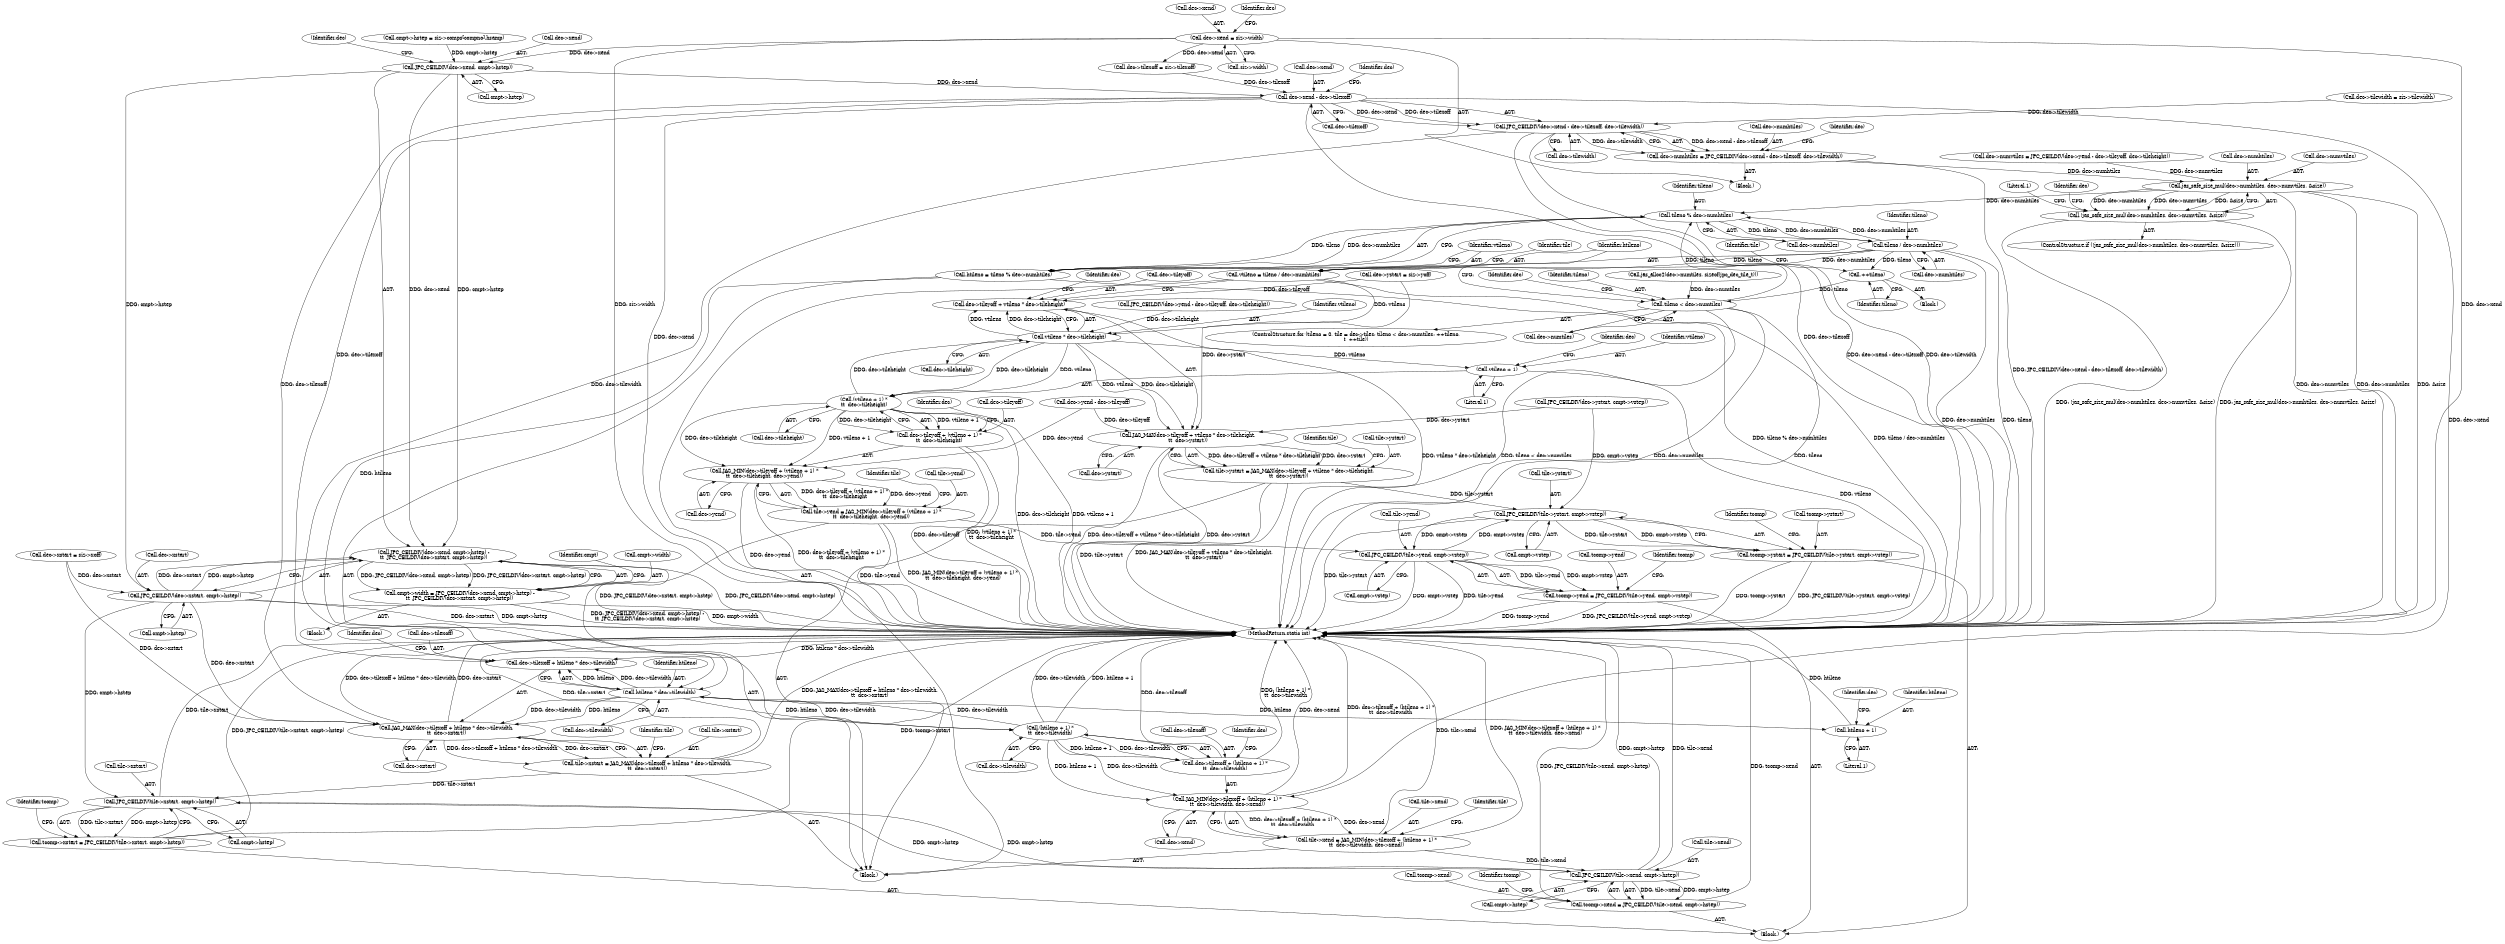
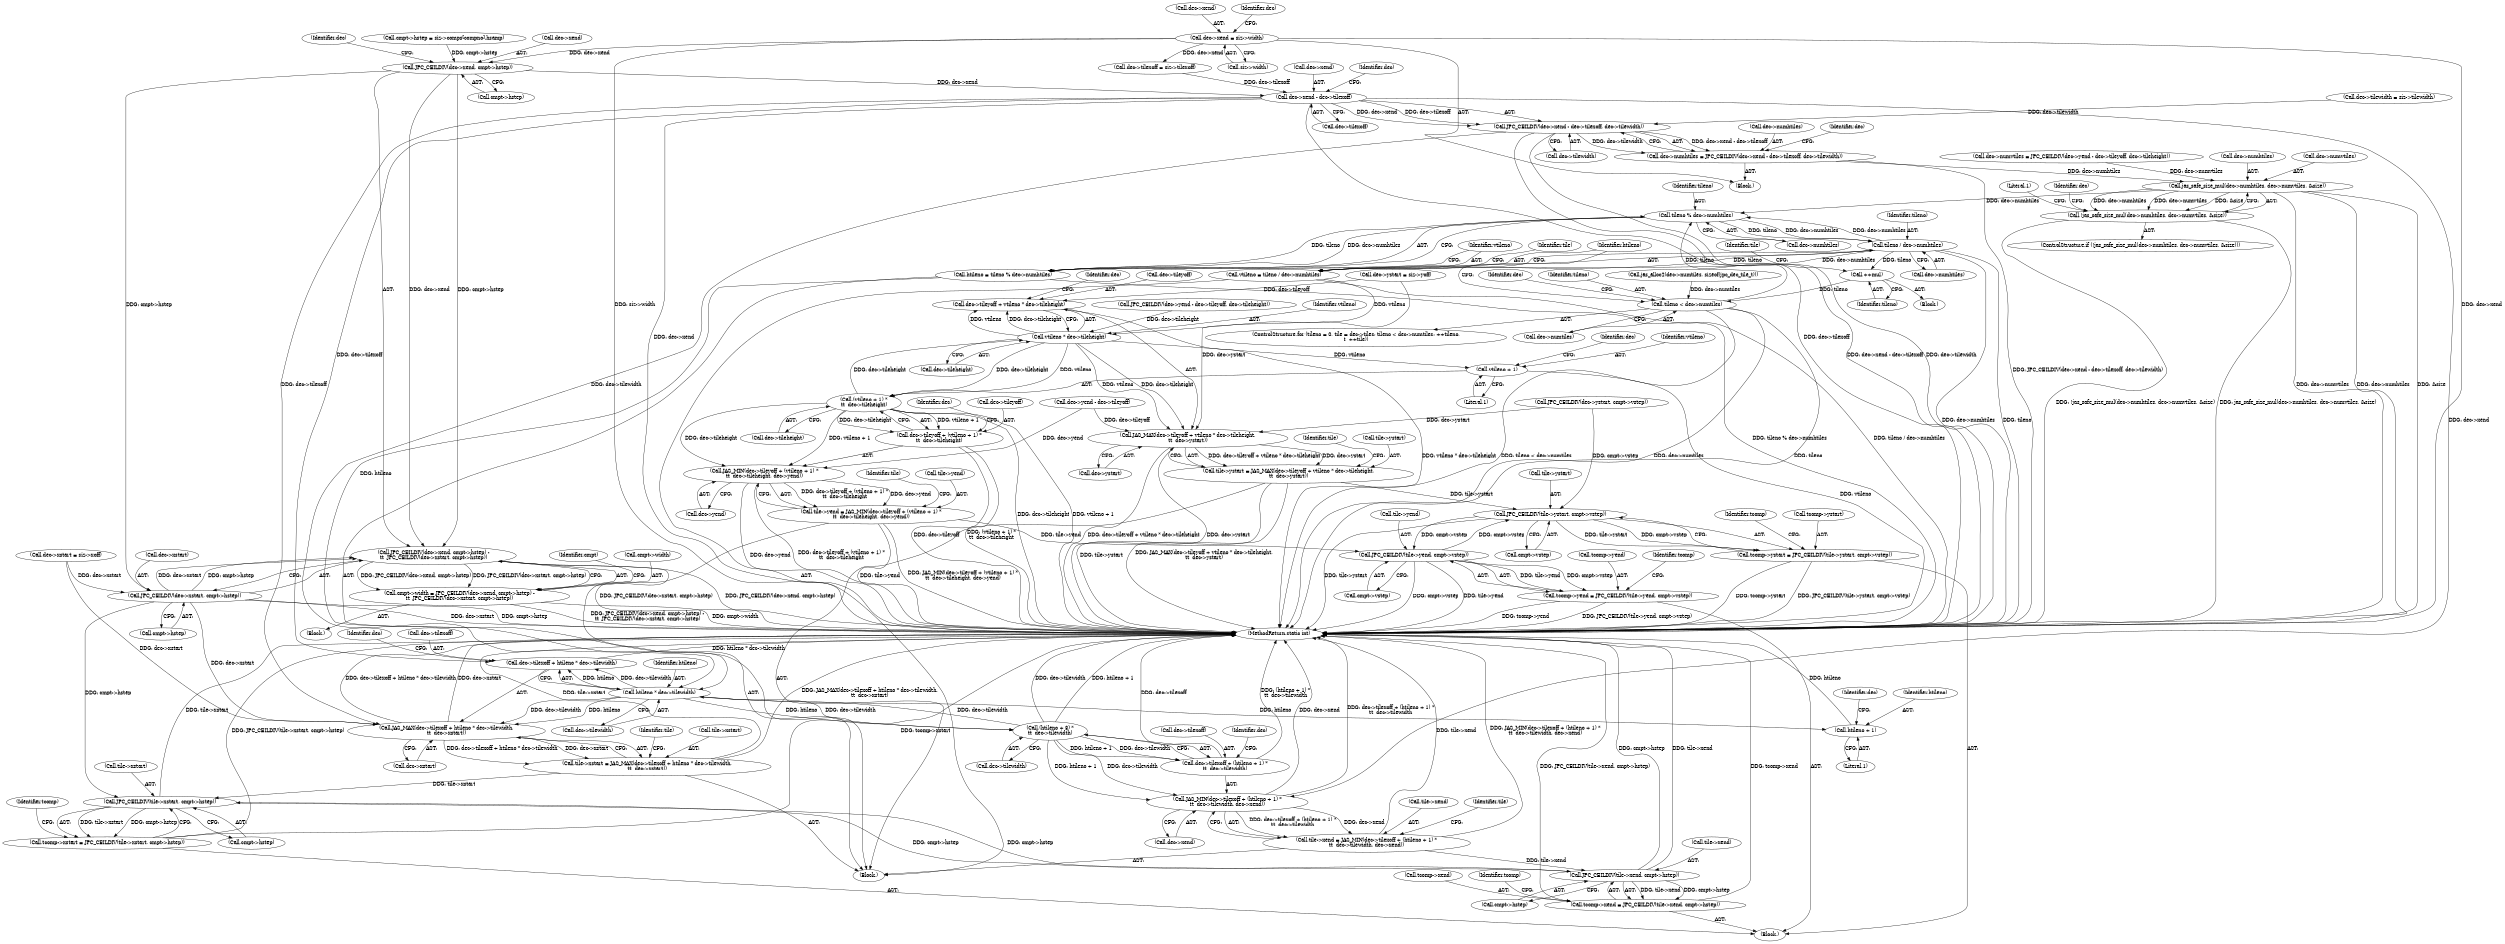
node "(Call,++tileno)": label "(Call,++tileno)" -> "(Call,++mul)"
edge "(Call,vtileno = tileno / dec->numhtiles)" -> "(Call,dec->tileyoff + vtileno * dec->tileheight)": now "(Call,vtileno = tileno / dec->numhtiles)" -> "(Call,tileno / dec->numhtiles)"
edge "(MethodReturn,static int)" -> "(Call,dec->tilexoff + htileno * dec->tilewidth)": reversed
node "(Call,(htileno + 1) * tt  dec->tilewidth)": label "(Call,(htileno + 1) * tt  dec->tilewidth)" -> "(Call,(htileno + 8) * tt  dec->tilewidth)"
